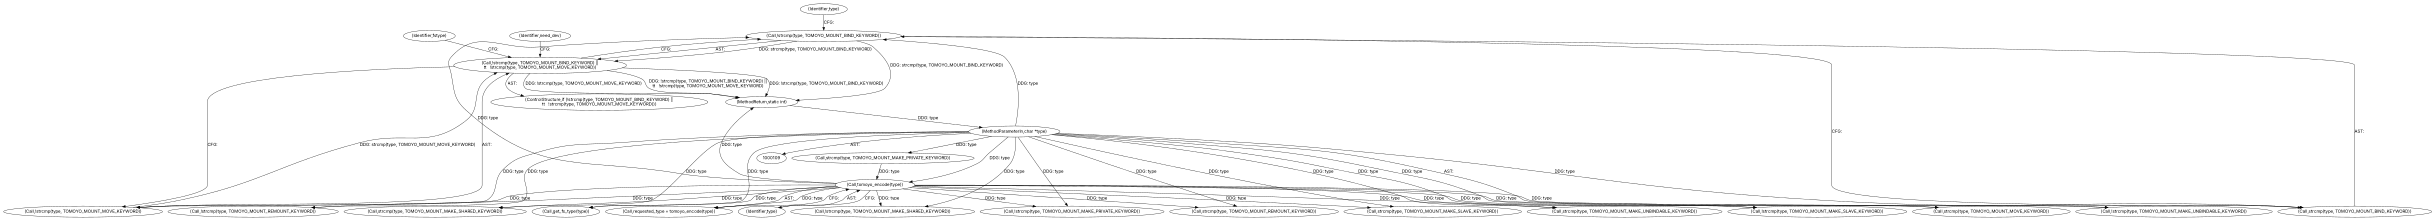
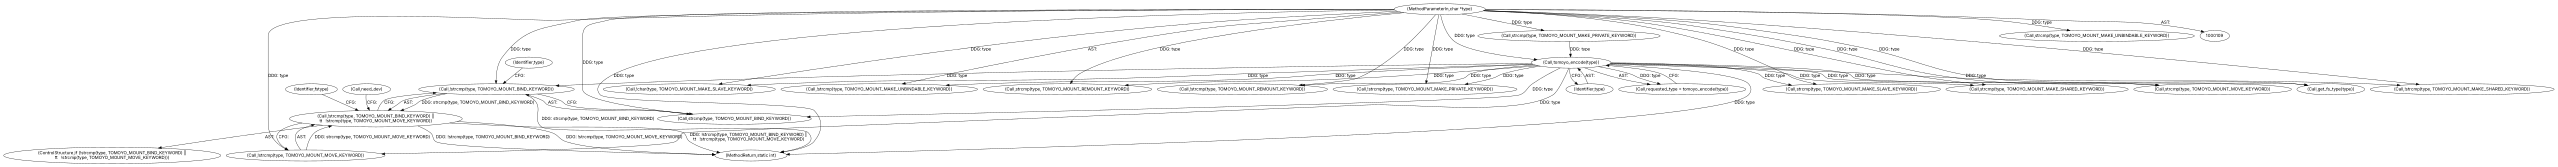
node "(Identifier,need_dev)": label "(Identifier,need_dev)" -> "(Call,need_dev)"
edge "(MethodReturn,static int)" -> "(MethodParameterIn,char *type)": reversed
edge "(Call,tomoyo_encode(type))" -> "(Call,strcmp(type, TOMOYO_MOUNT_MAKE_UNBINDABLE_KEYWORD))": removed, label "DDG: type"
node "(Call,!strcmp(type, TOMOYO_MOUNT_MAKE_SLAVE_KEYWORD))": label "(Call,!strcmp(type, TOMOYO_MOUNT_MAKE_SLAVE_KEYWORD))" -> "(Call,!char(type, TOMOYO_MOUNT_MAKE_SLAVE_KEYWORD))"
